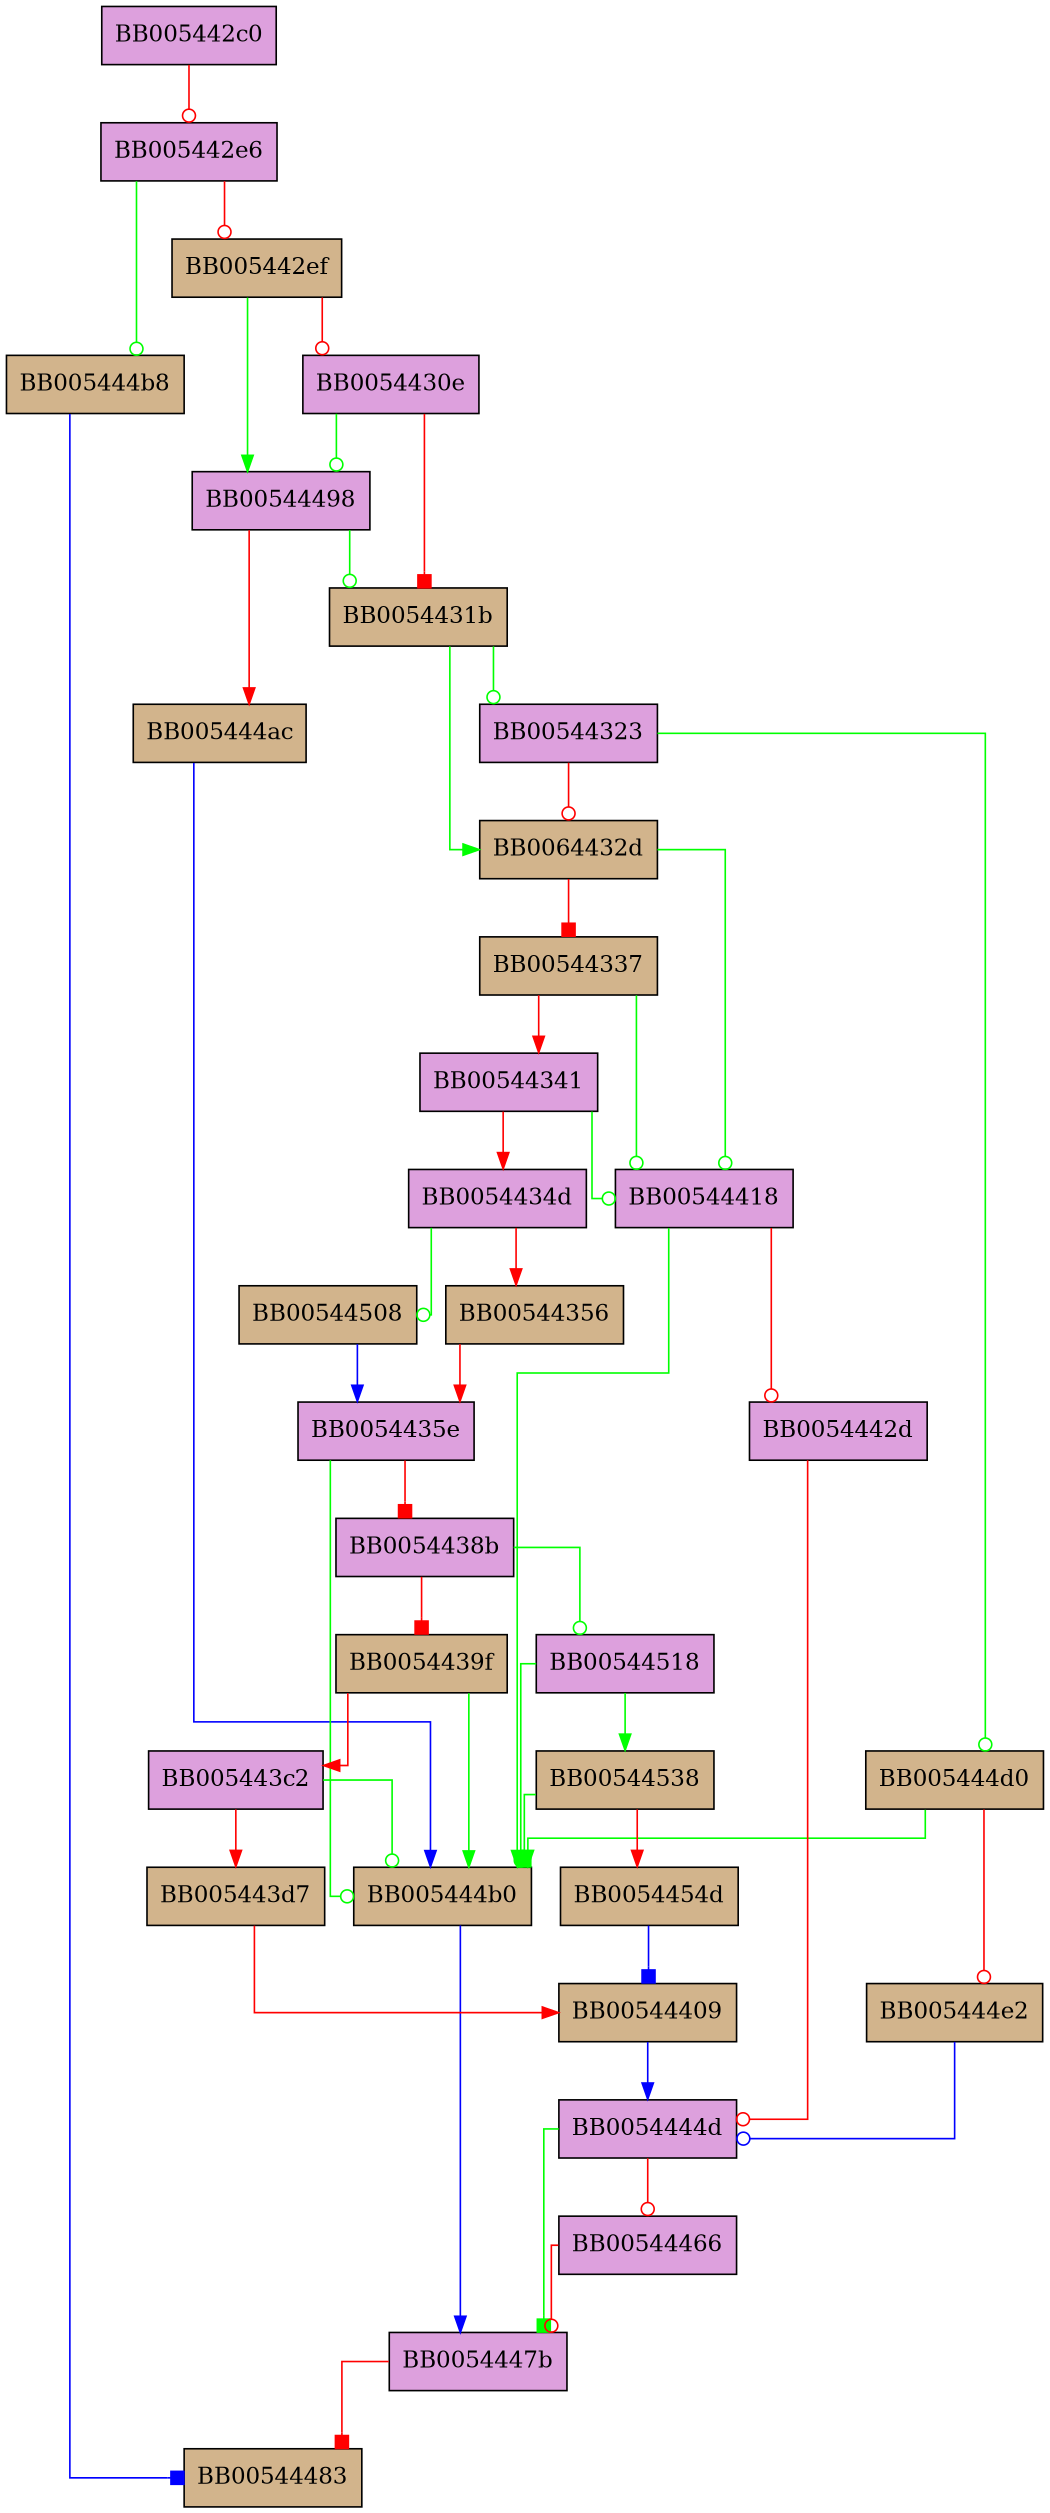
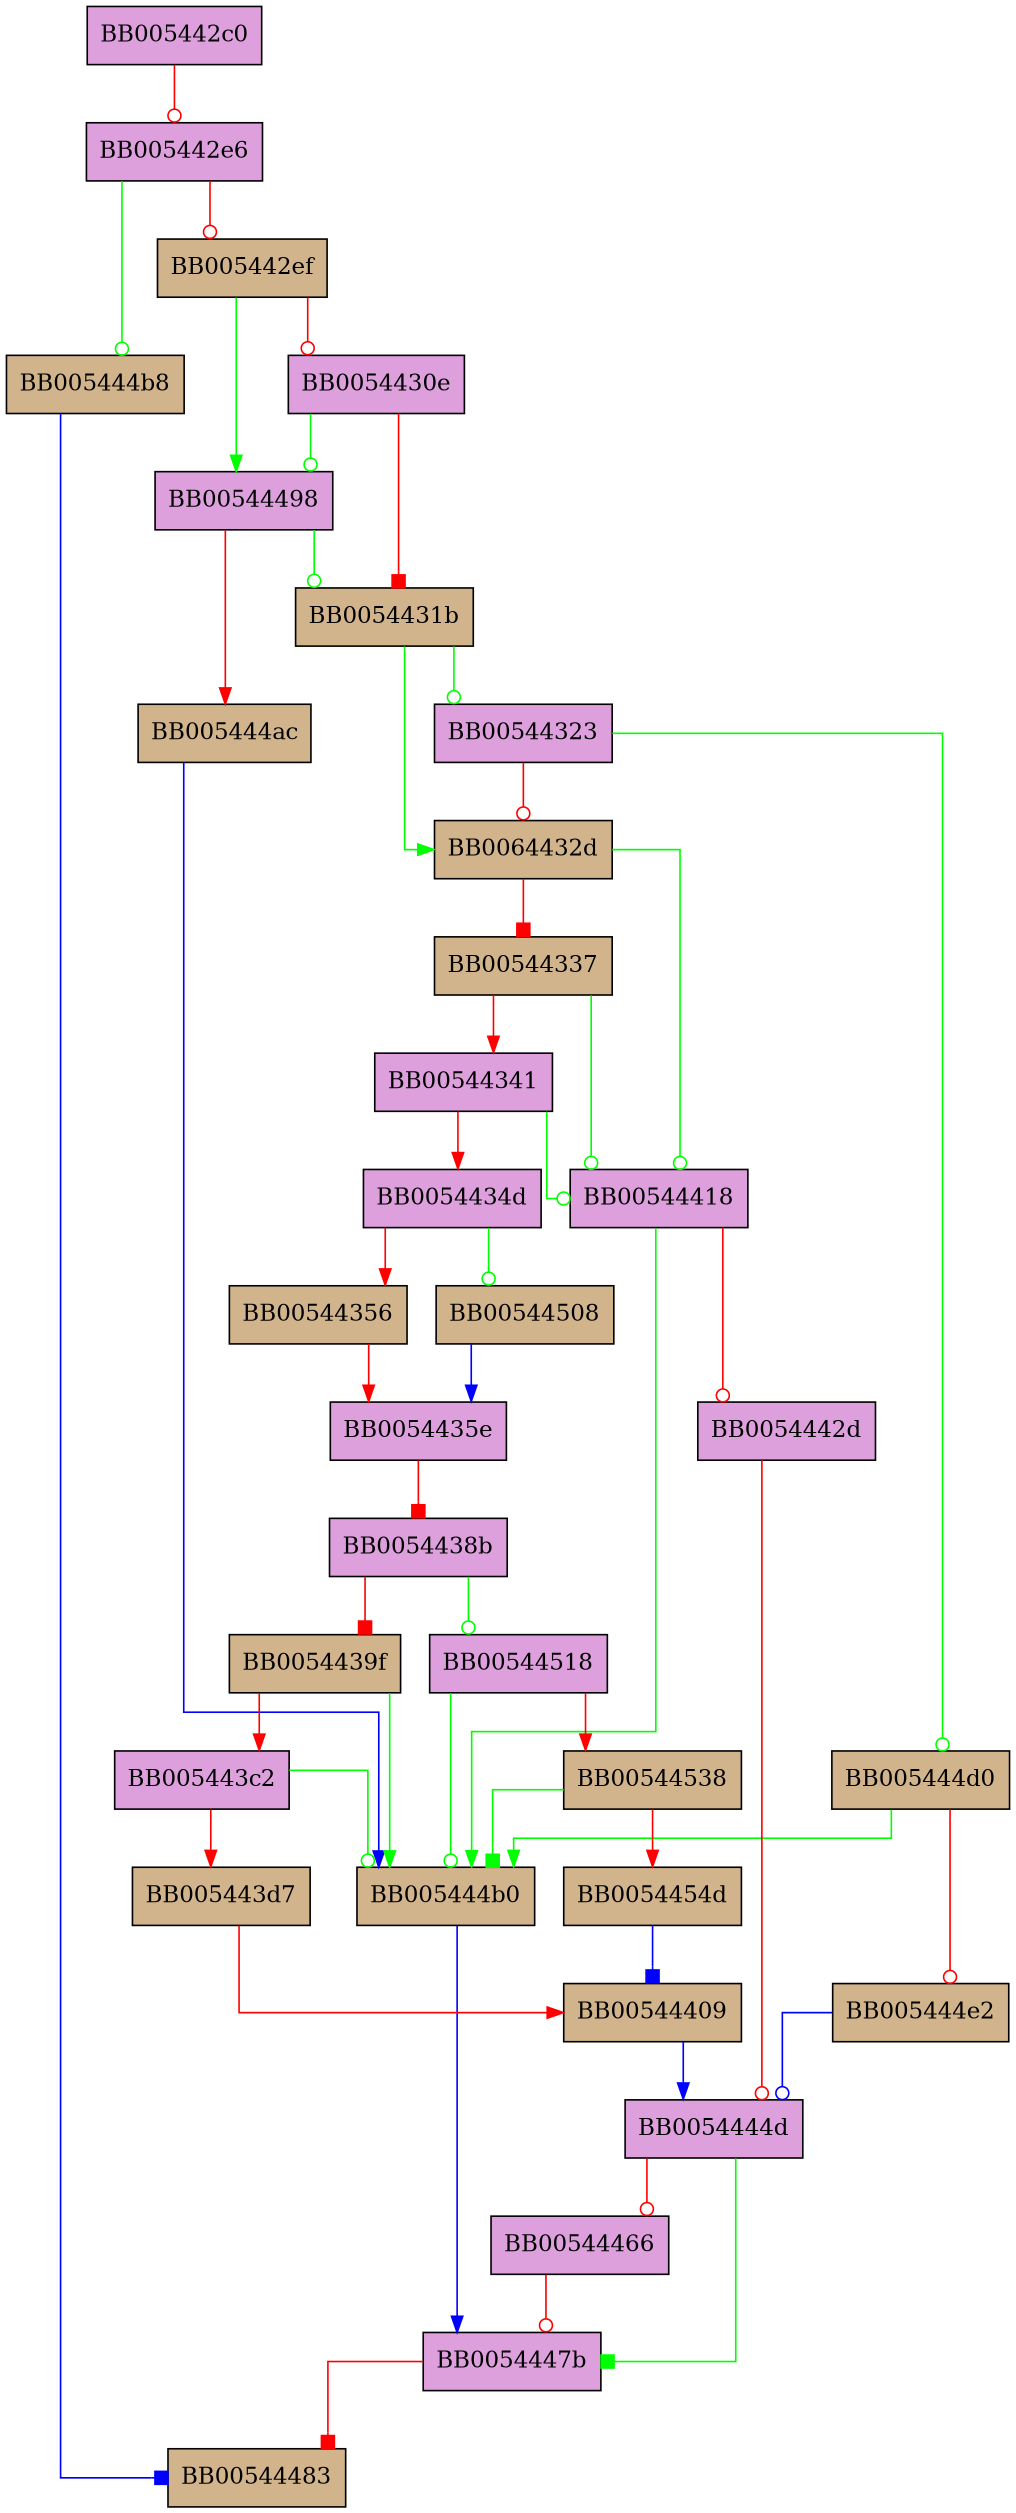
edge "BB0054435e" -> "BB005444b0": removed
edge "BB00544518" -> "BB00544538": color green -> red
